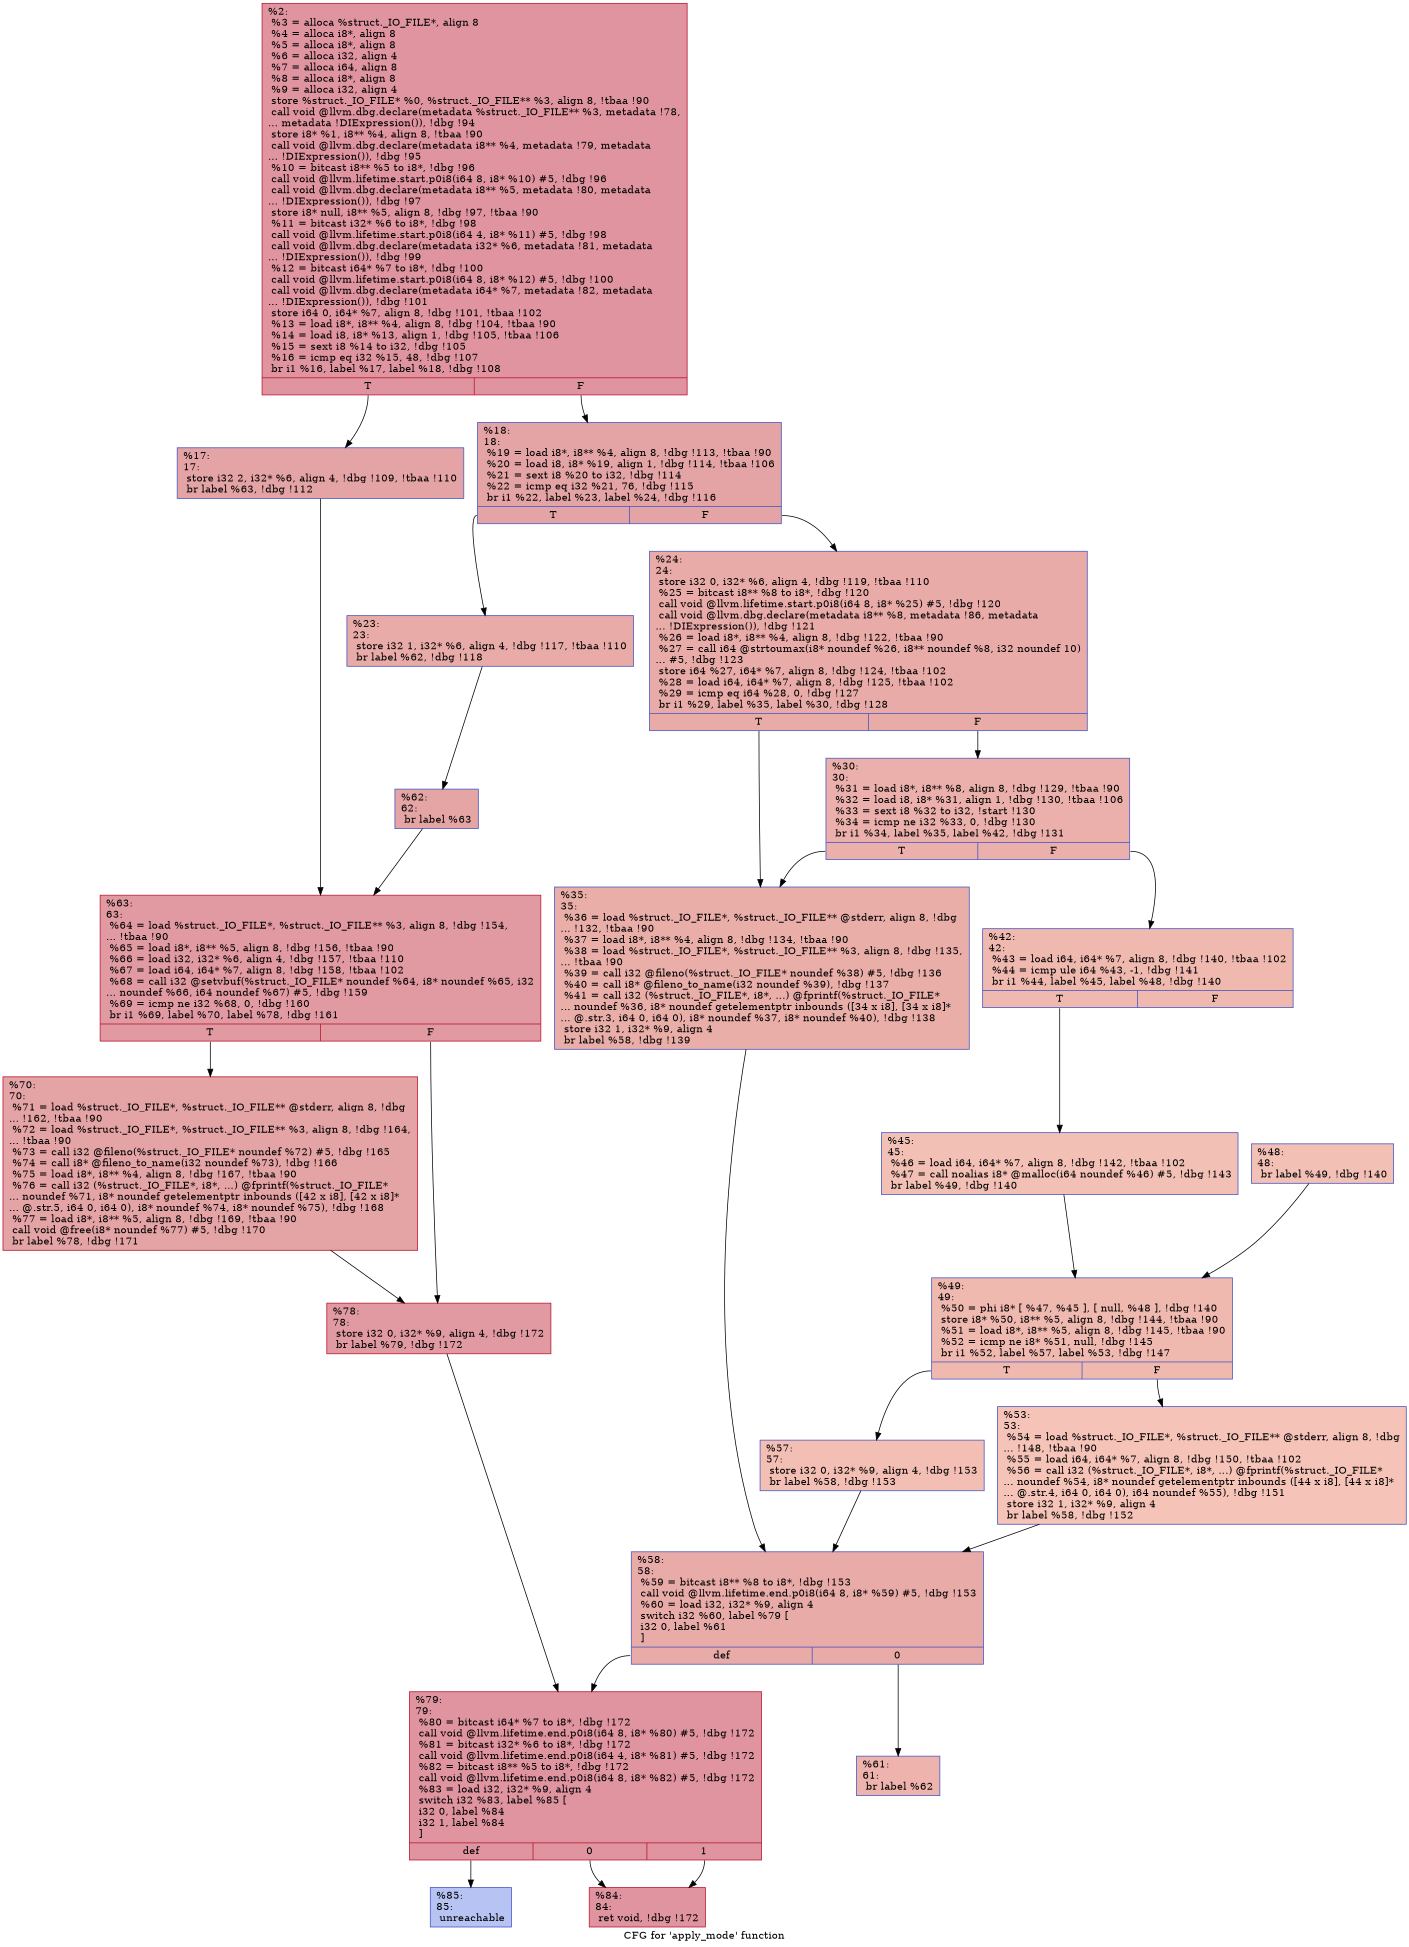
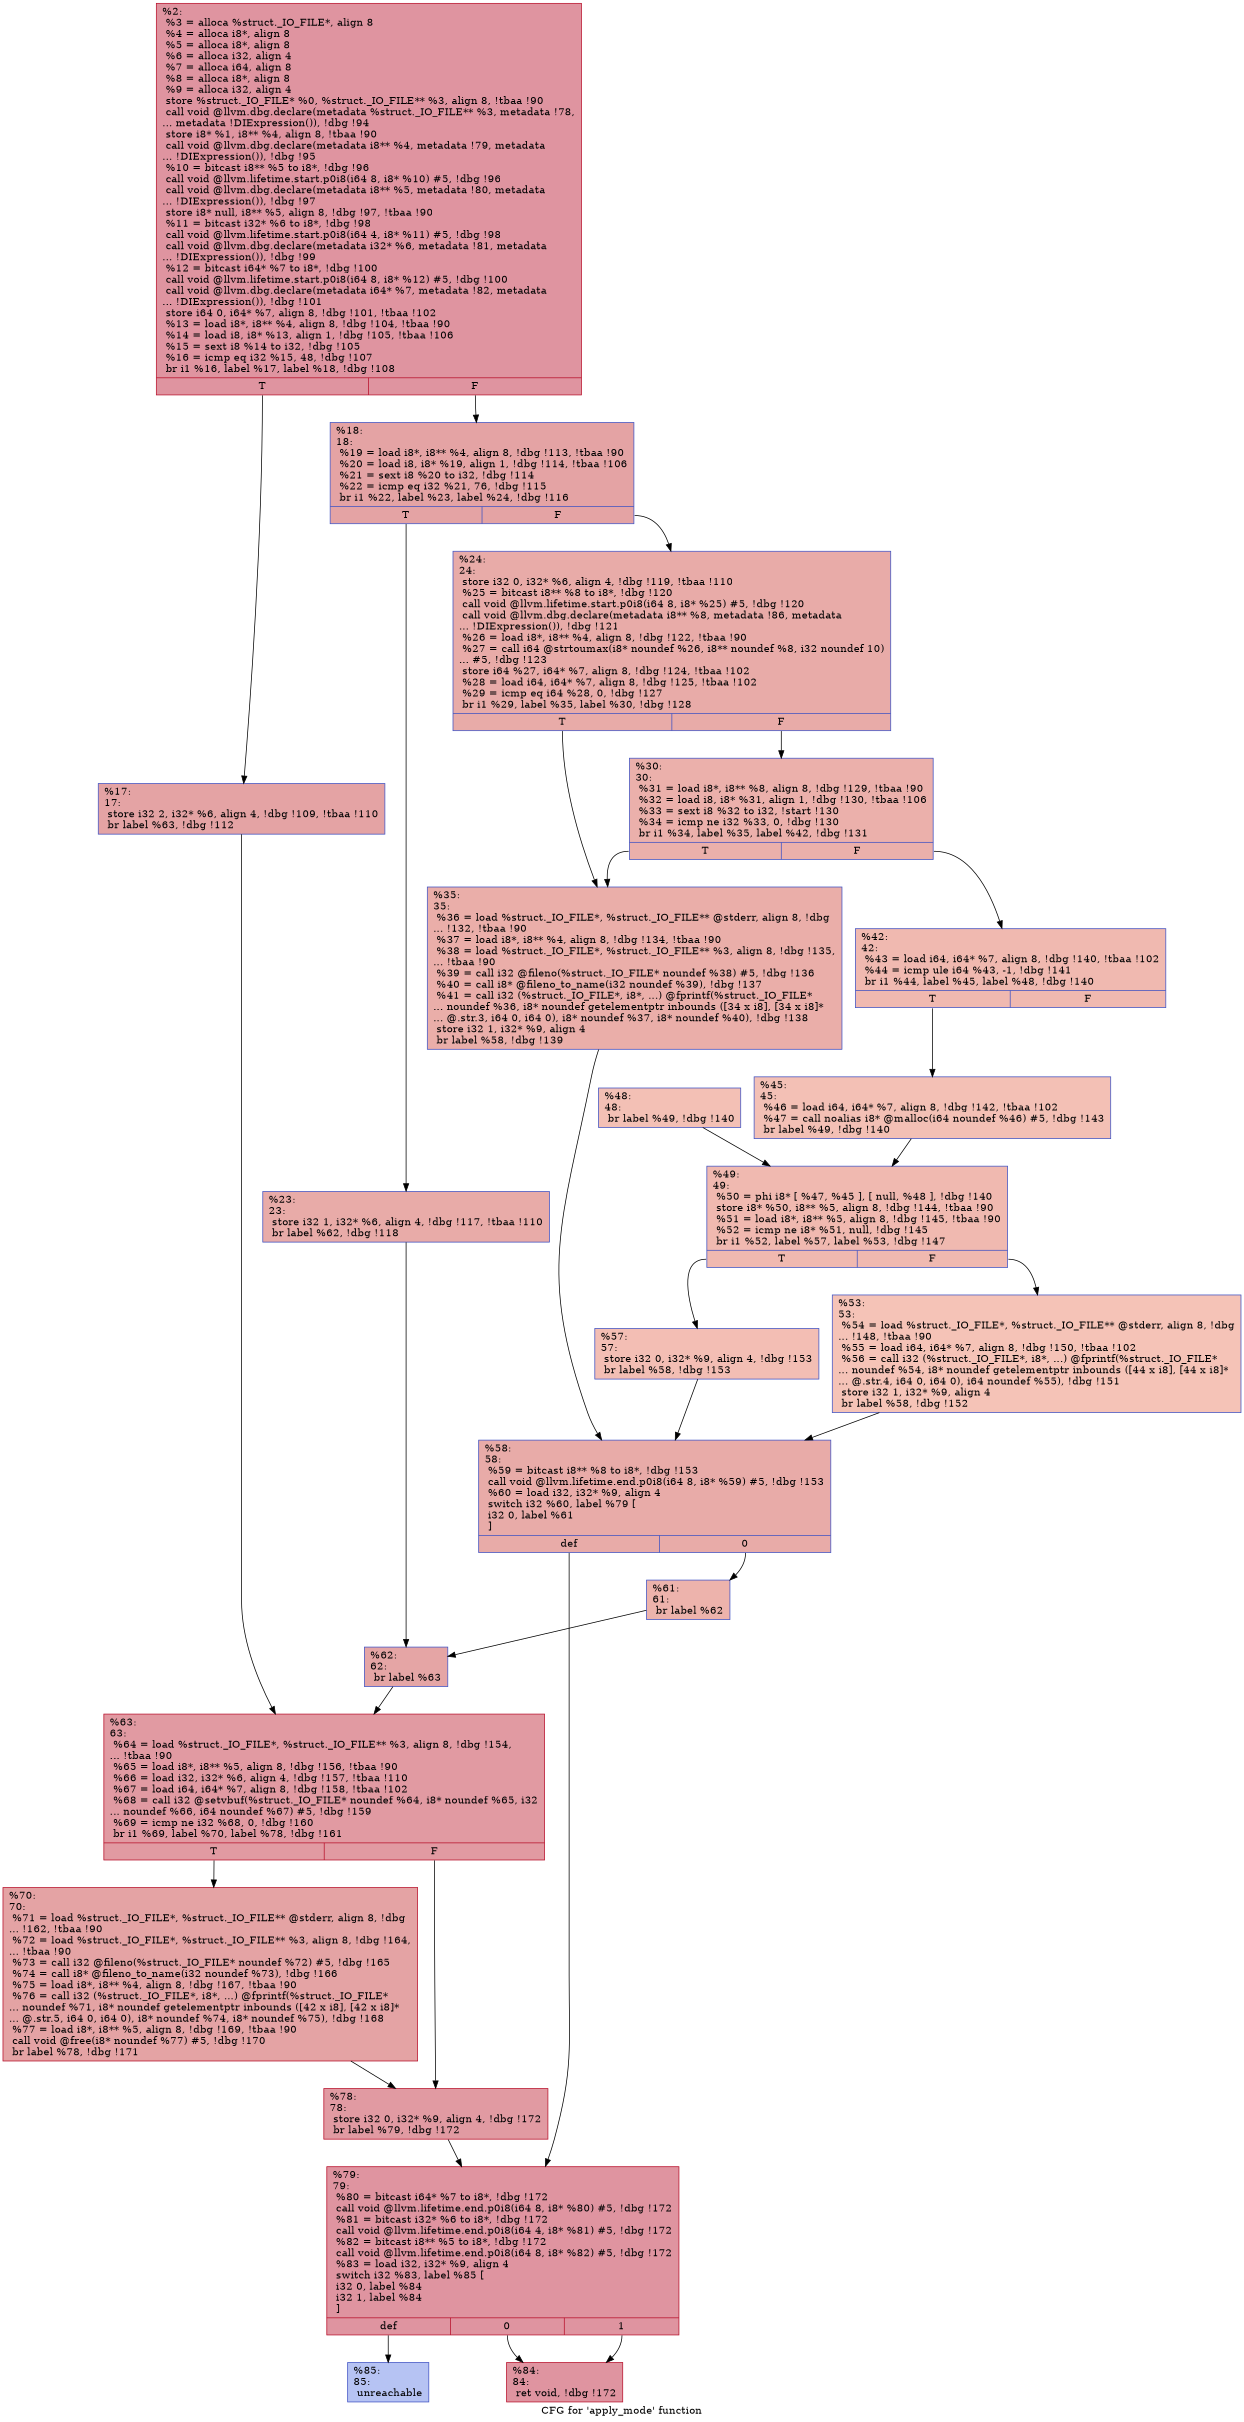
edge "%61:" -> "%62:": added
